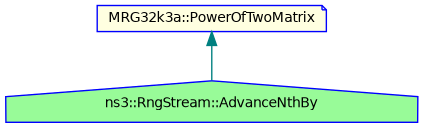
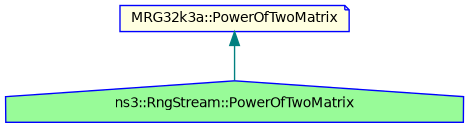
node "ns3::RngStream::AdvanceNthBy": label "ns3::RngStream::AdvanceNthBy" -> "ns3::RngStream::PowerOfTwoMatrix"
